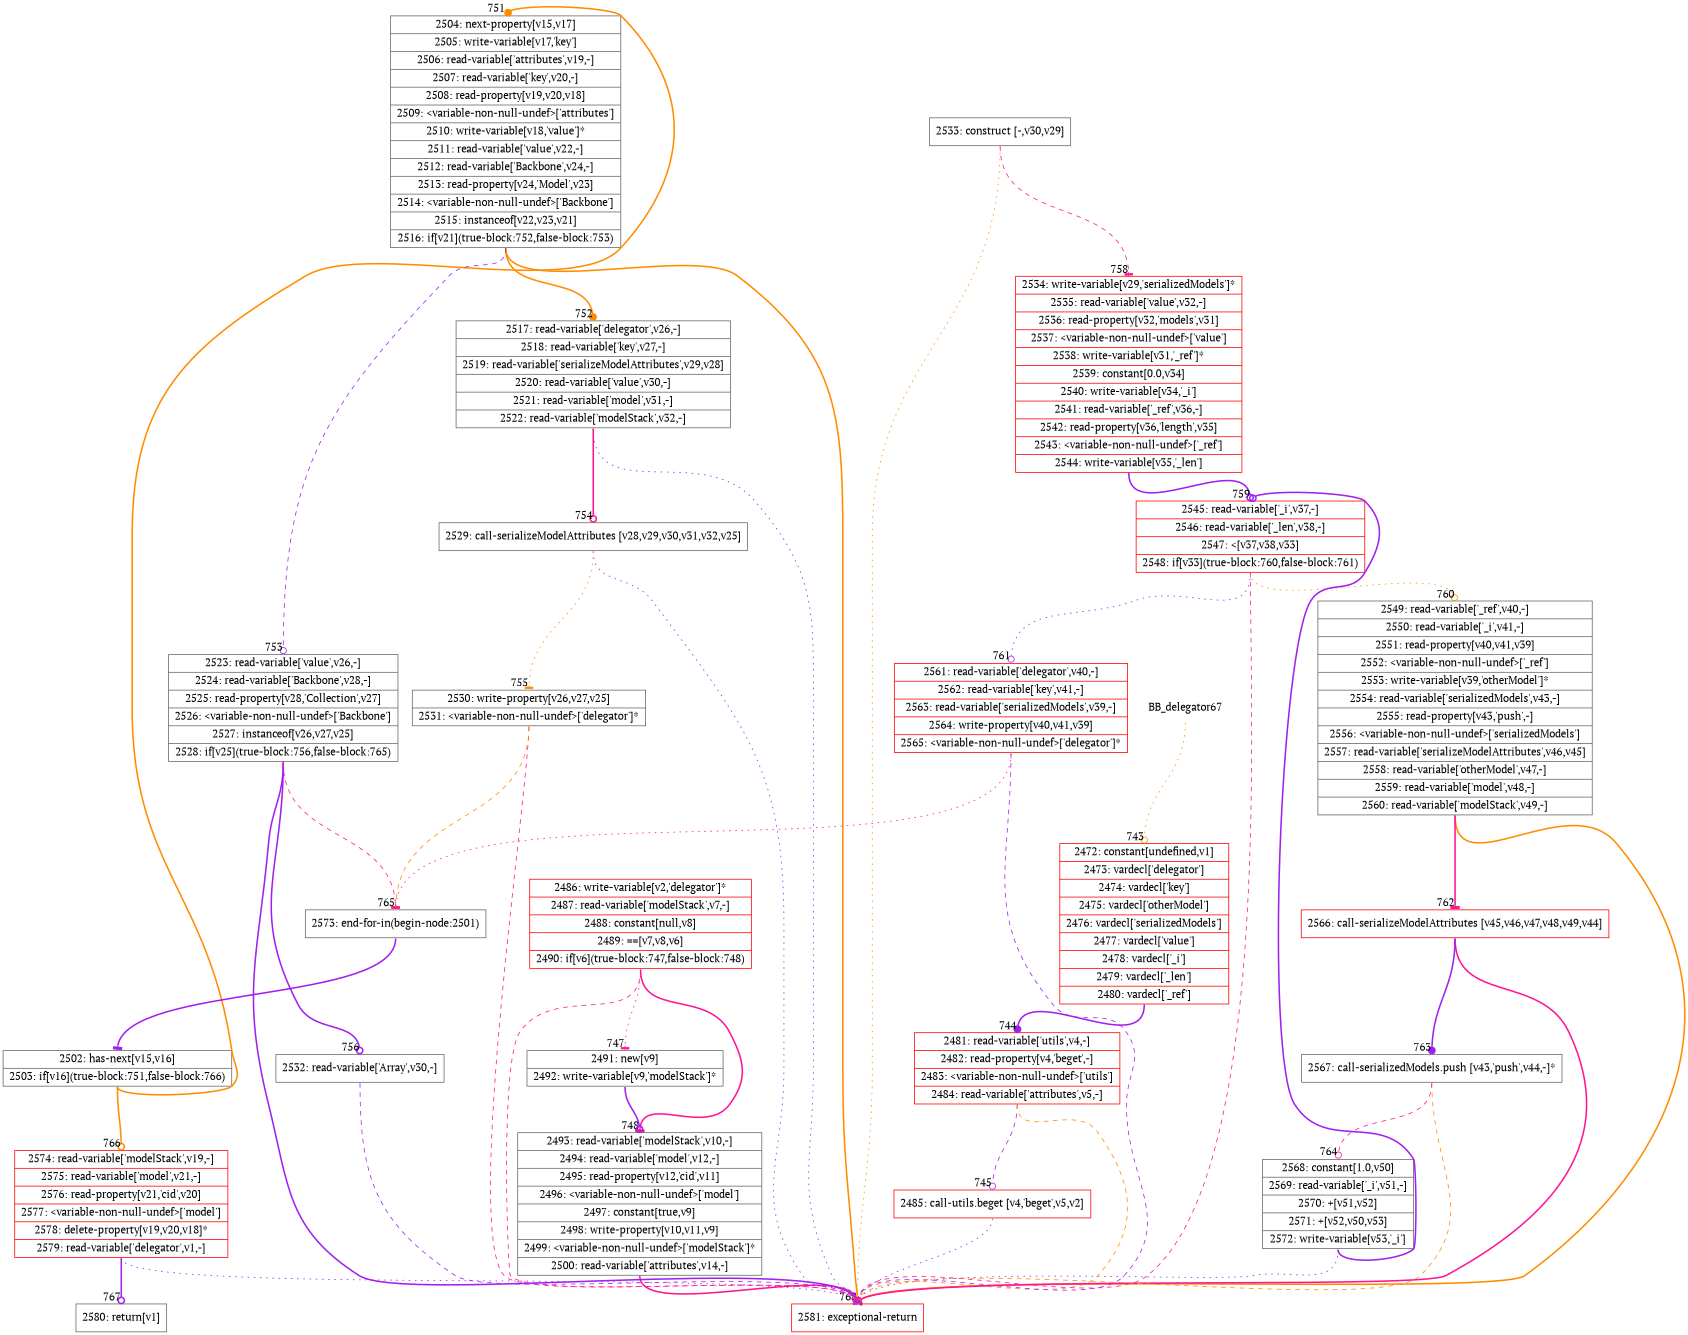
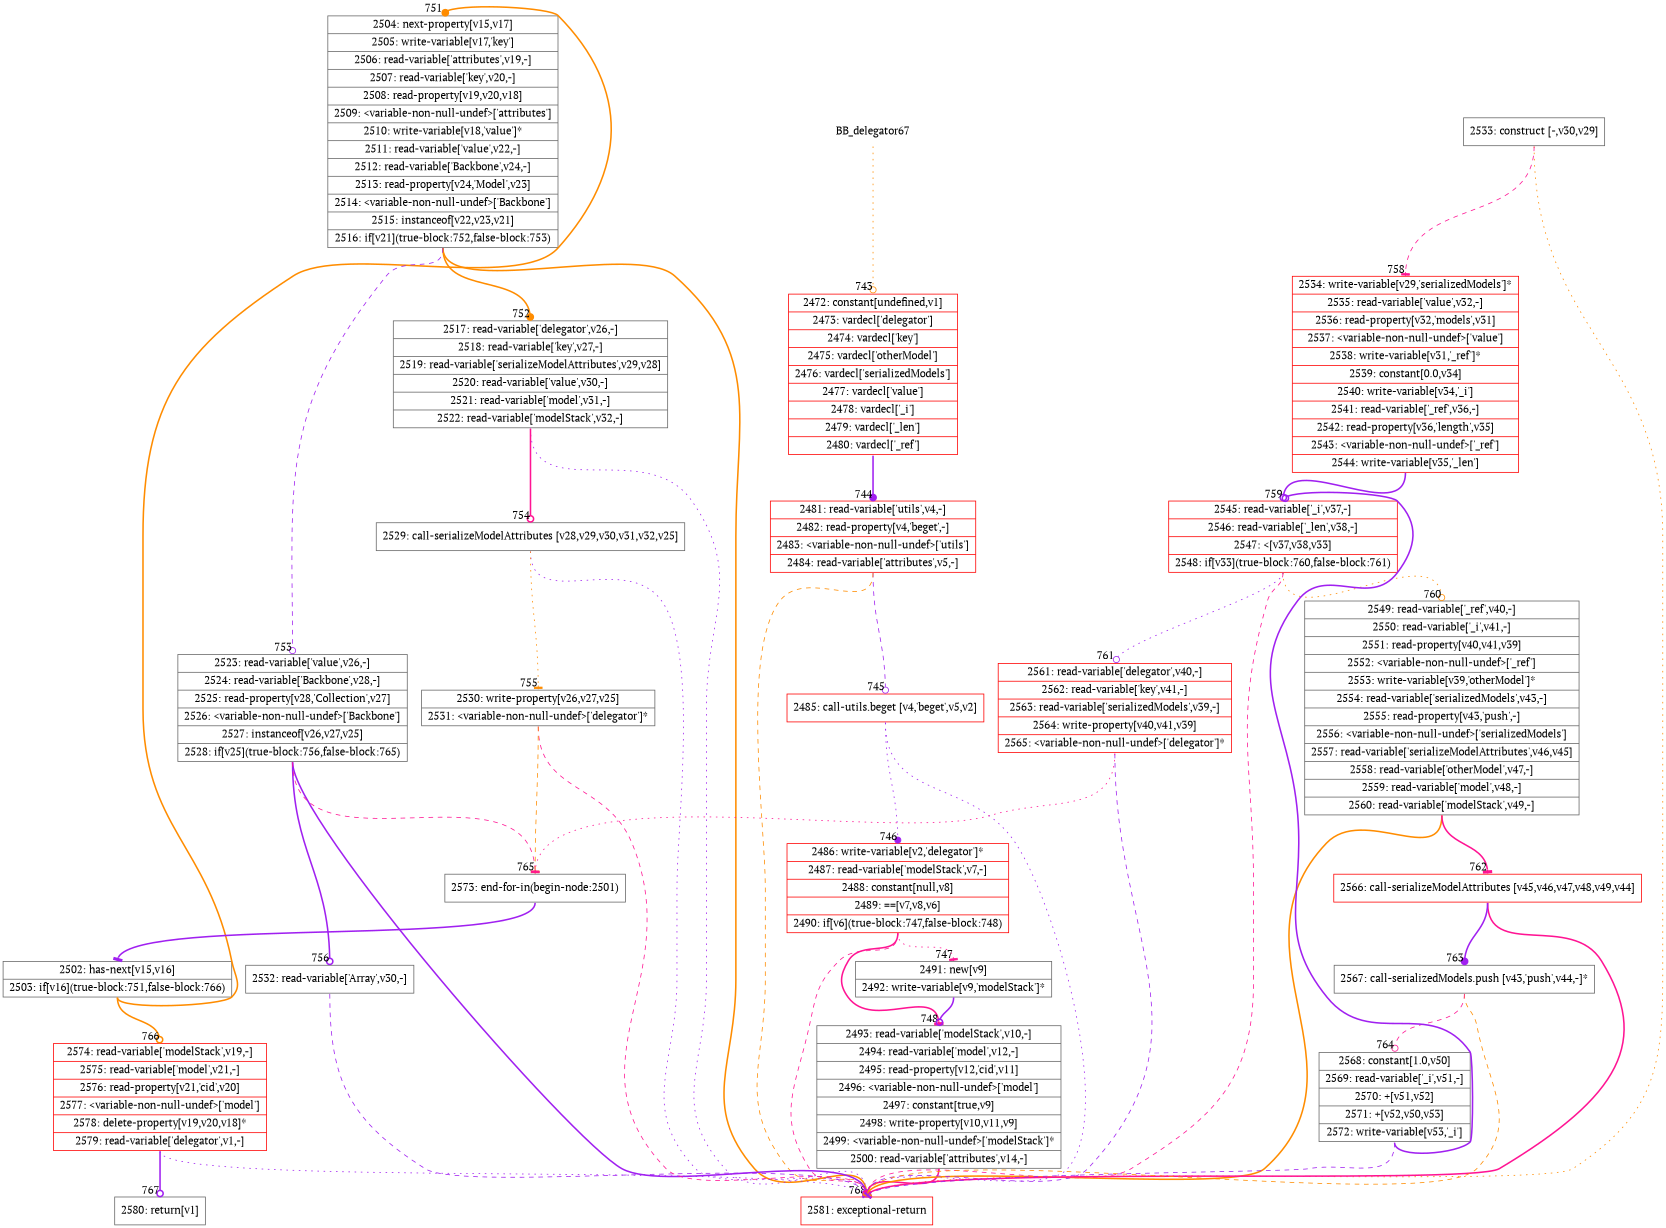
edge "2485: call-utils.beget [v4,'beget',v5,v2]" -> "2486: write-variable[v2,'delegator']*": added
edge "2568: constant[1.0,v50]" -> "2581: exceptional-return": style dotted -> dashed
